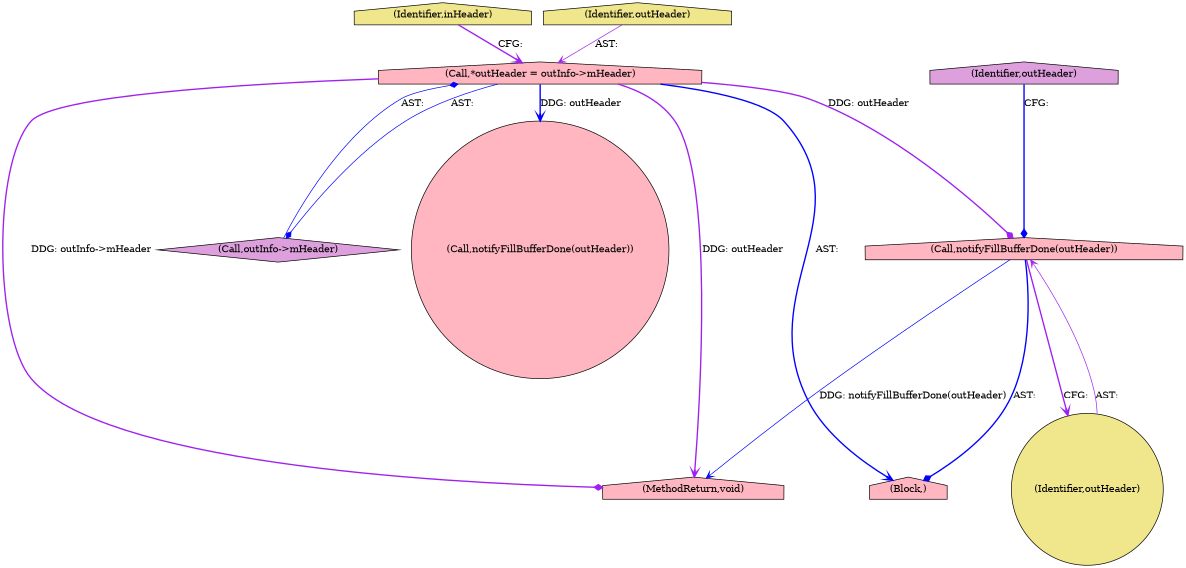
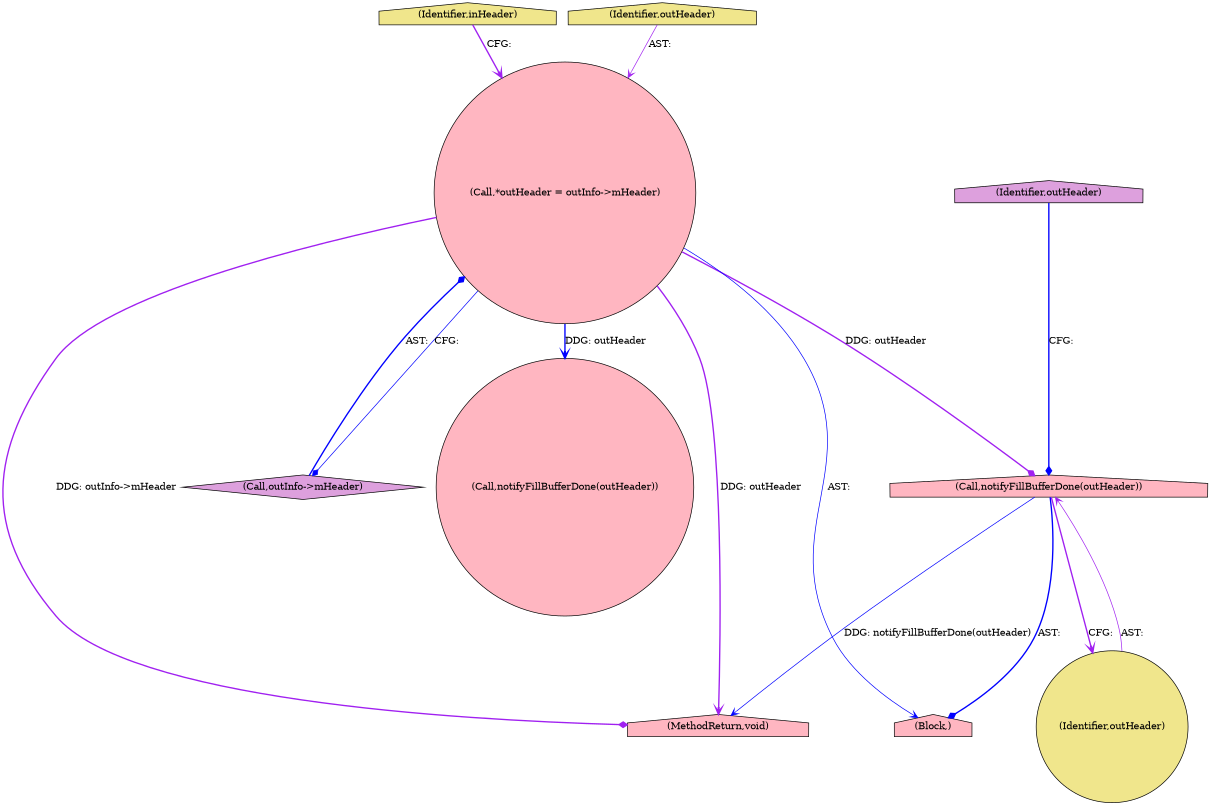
node "(Call,*outHeader = outInfo->mHeader)": shape house -> circle
edge "(Call,*outHeader = outInfo->mHeader)" -> "(Call,outInfo->mHeader)": label "AST: " -> "CFG: "
edge "(Call,outInfo->mHeader)" -> "(Call,*outHeader = outInfo->mHeader)": style solid -> bold
edge "(Call,*outHeader = outInfo->mHeader)" -> "(Block,)": style bold -> solid
